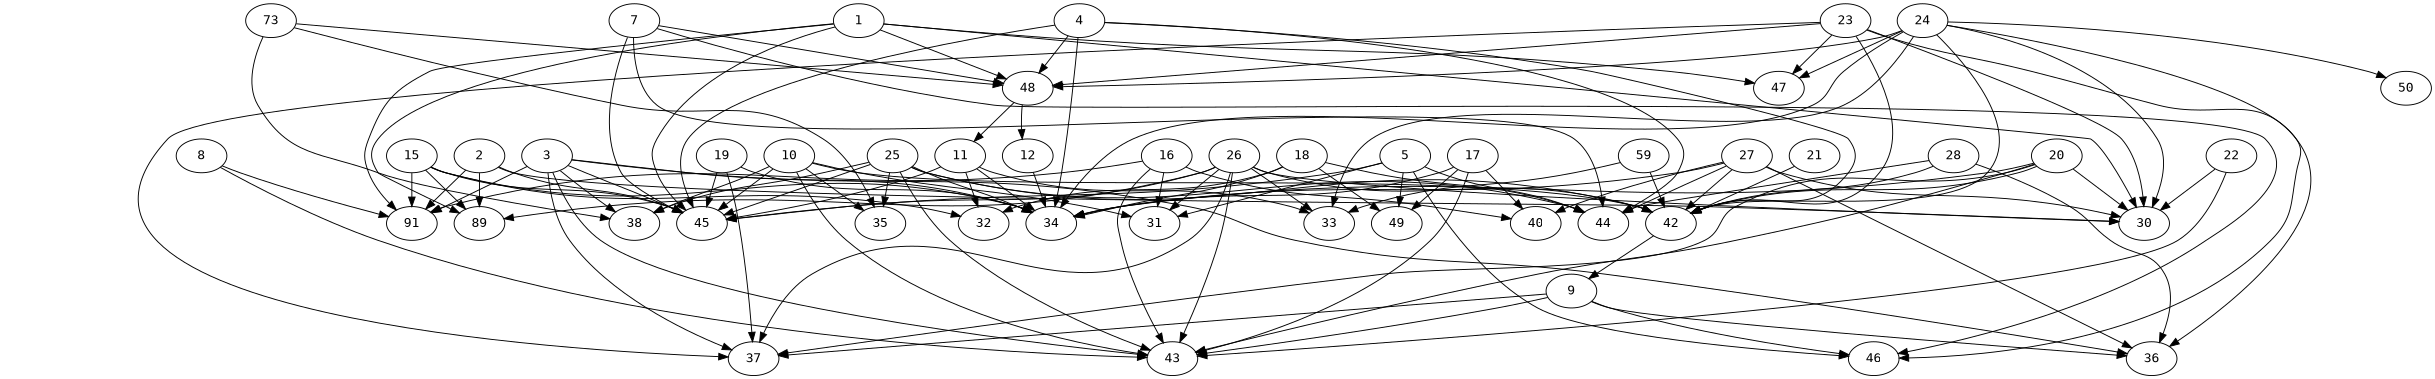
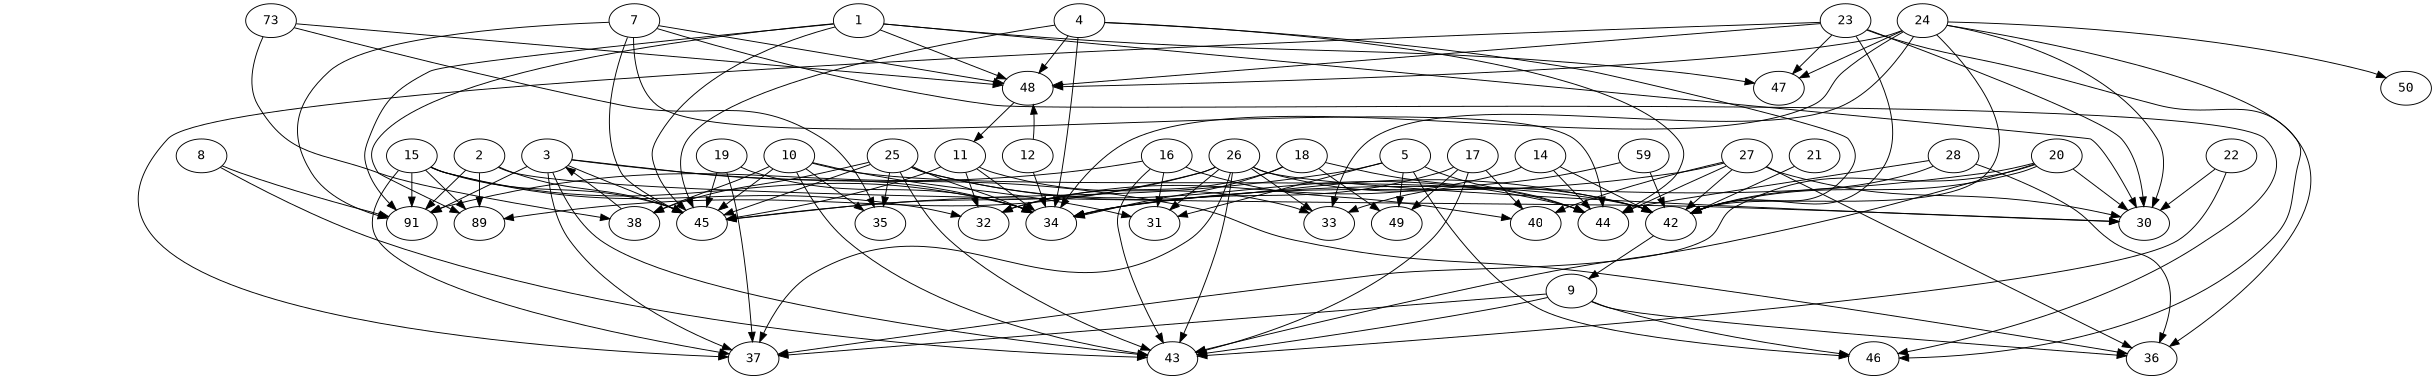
edge "7" -> "91": added
edge "48" -> "12": reversed
node "14": added
edge "3" -> "38": reversed
edge "15" -> "37": added
